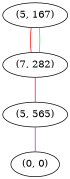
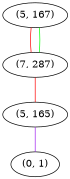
node "(7, 282)": label "(7, 282)" -> "(7, 287)"
node "(5, 565)": label "(5, 565)" -> "(5, 165)"
node "(0, 0)": label "(0, 0)" -> "(0, 1)"
